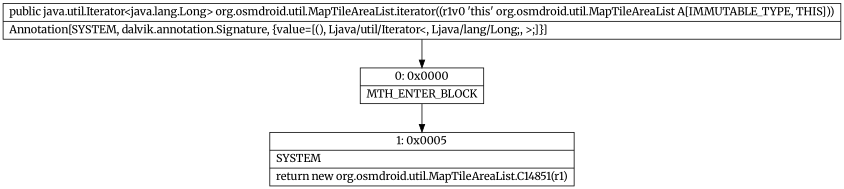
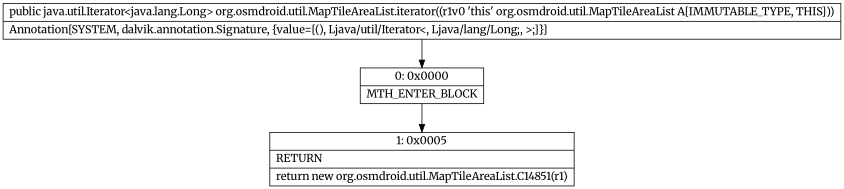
node "1: 0x0005": text "SYSTEM" -> "RETURN"
